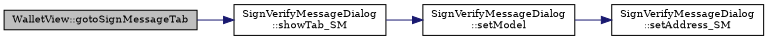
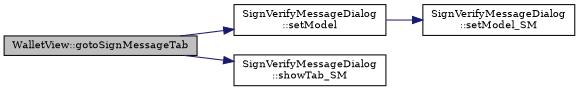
edge "SignVerifyMessageDialog ::showTab_SM" -> "SignVerifyMessageDialog ::setModel": now "WalletView::gotoSignMessageTab" -> "SignVerifyMessageDialog ::setModel"
node "SignVerifyMessageDialog ::setAddress_SM": label "SignVerifyMessageDialog ::setAddress_SM" -> "SignVerifyMessageDialog ::setModel_SM"
